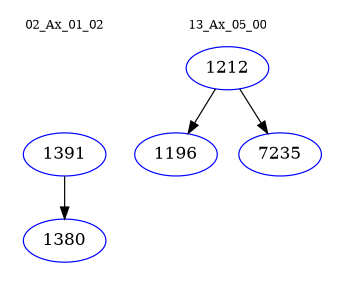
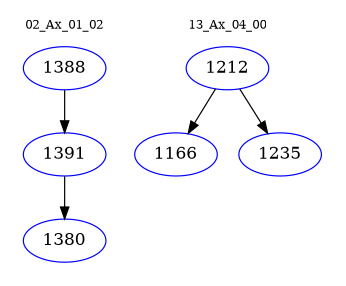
cluster "13_Ax_05_00": label "13_Ax_05_00" -> "13_Ax_04_00"
node "1388": added
node "1196": label "1196" -> "1166"
node "7235": label "7235" -> "1235"
